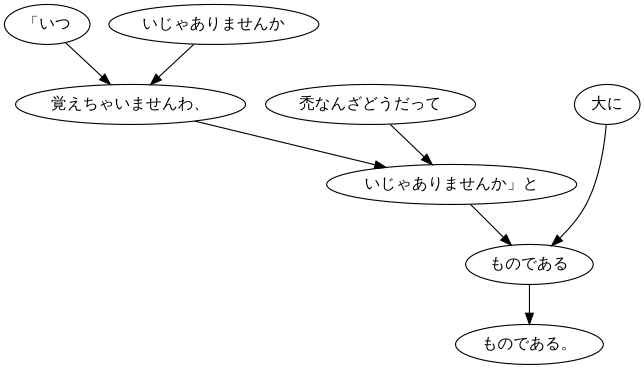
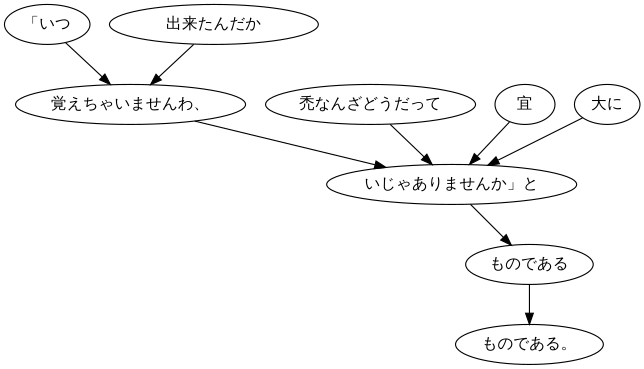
node "いじゃありませんか": label "いじゃありませんか" -> "出来たんだか"
node "宜": added
edge "大に" -> "ものである": now "大に" -> "いじゃありませんか」と"
